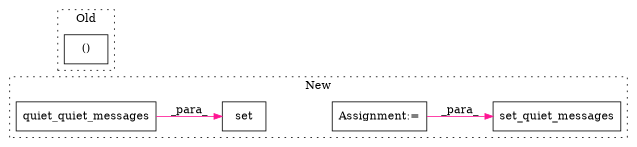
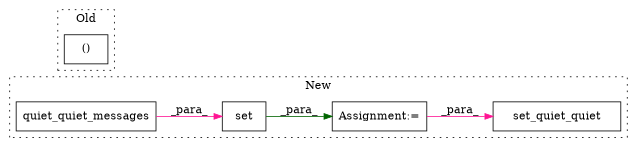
edge "set" -> "Assignment:=": added, label "_para_"
node "set_quiet_messages": label "set_quiet_messages" -> "set_quiet_quiet"
